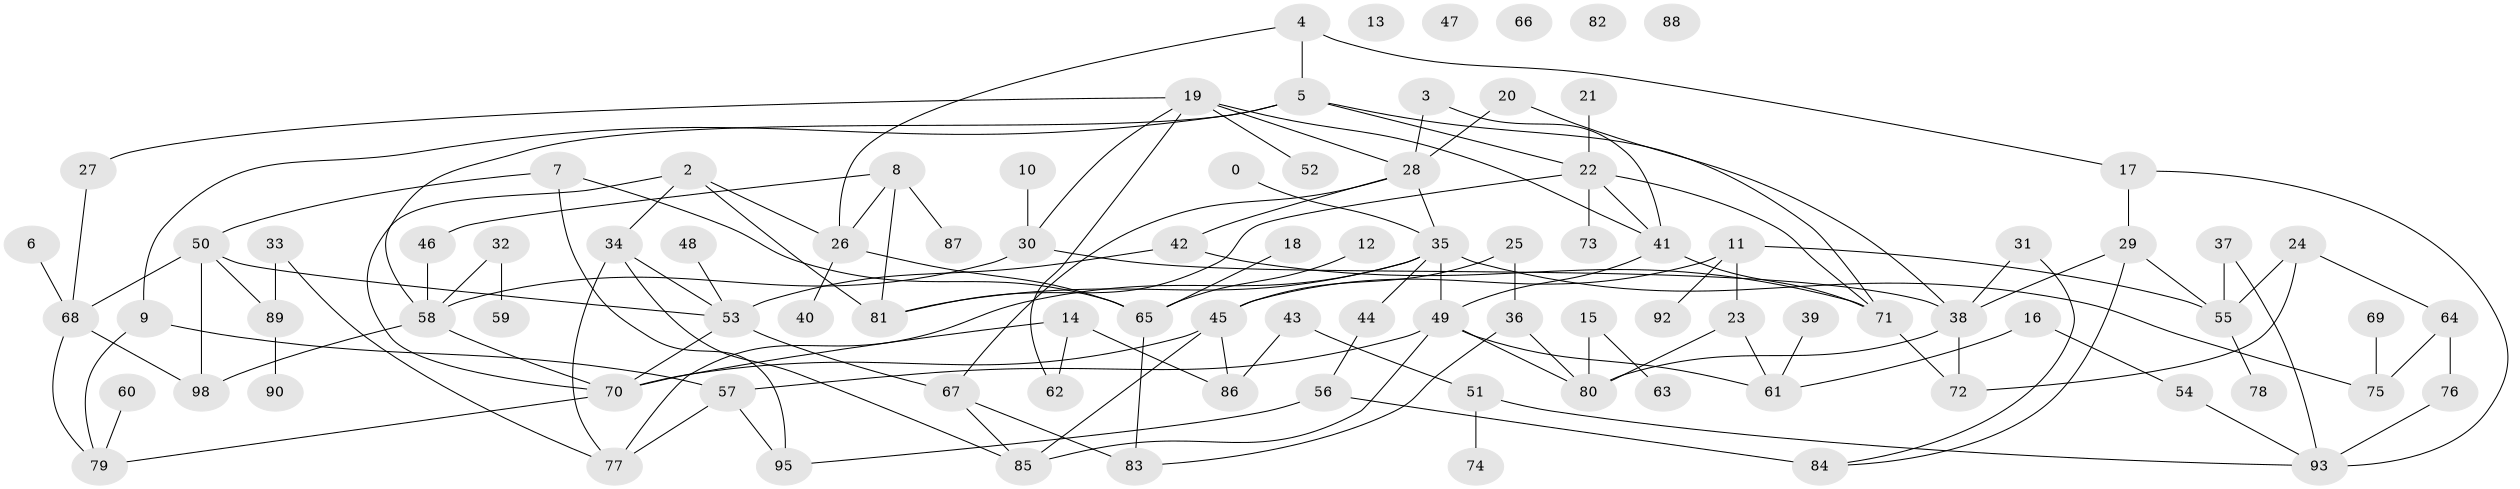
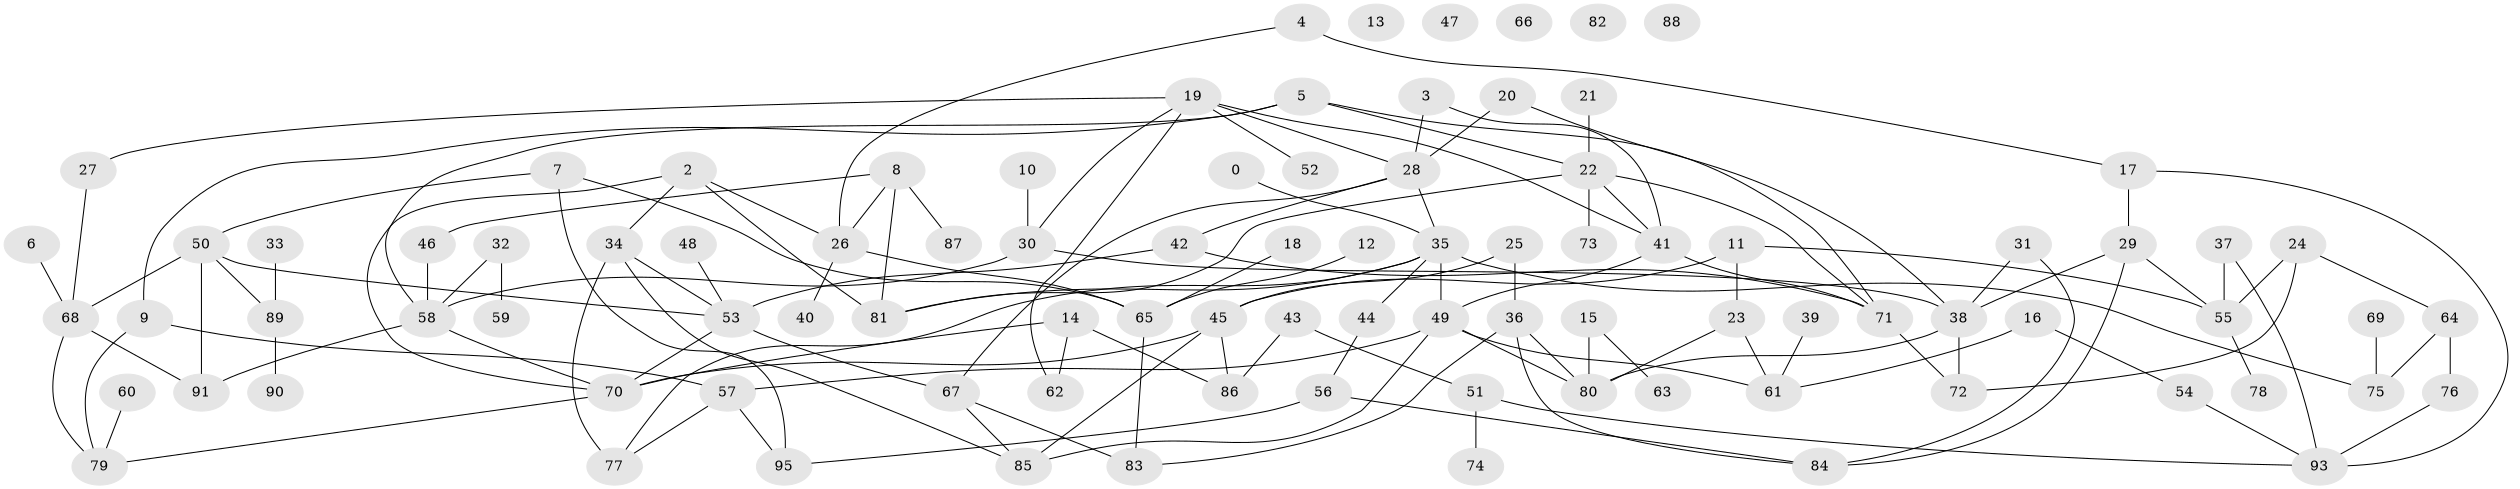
edge "4" -- "5": removed
node "92": removed
edge "33" -- "77": removed
node "98": label "98" -> "91"
edge "36" -- "84": added
